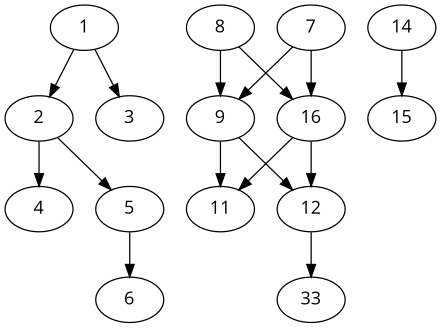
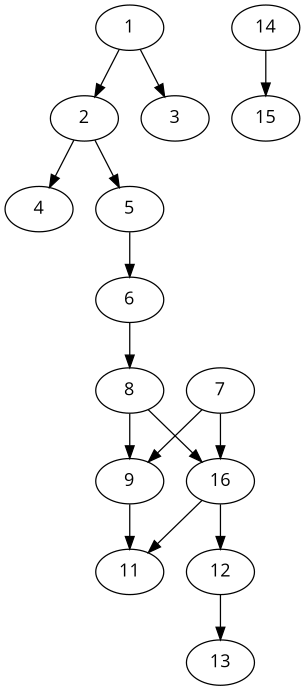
edge "9" -> "12": removed
node "33": label "33" -> "13"
edge "6" -> "8": added
